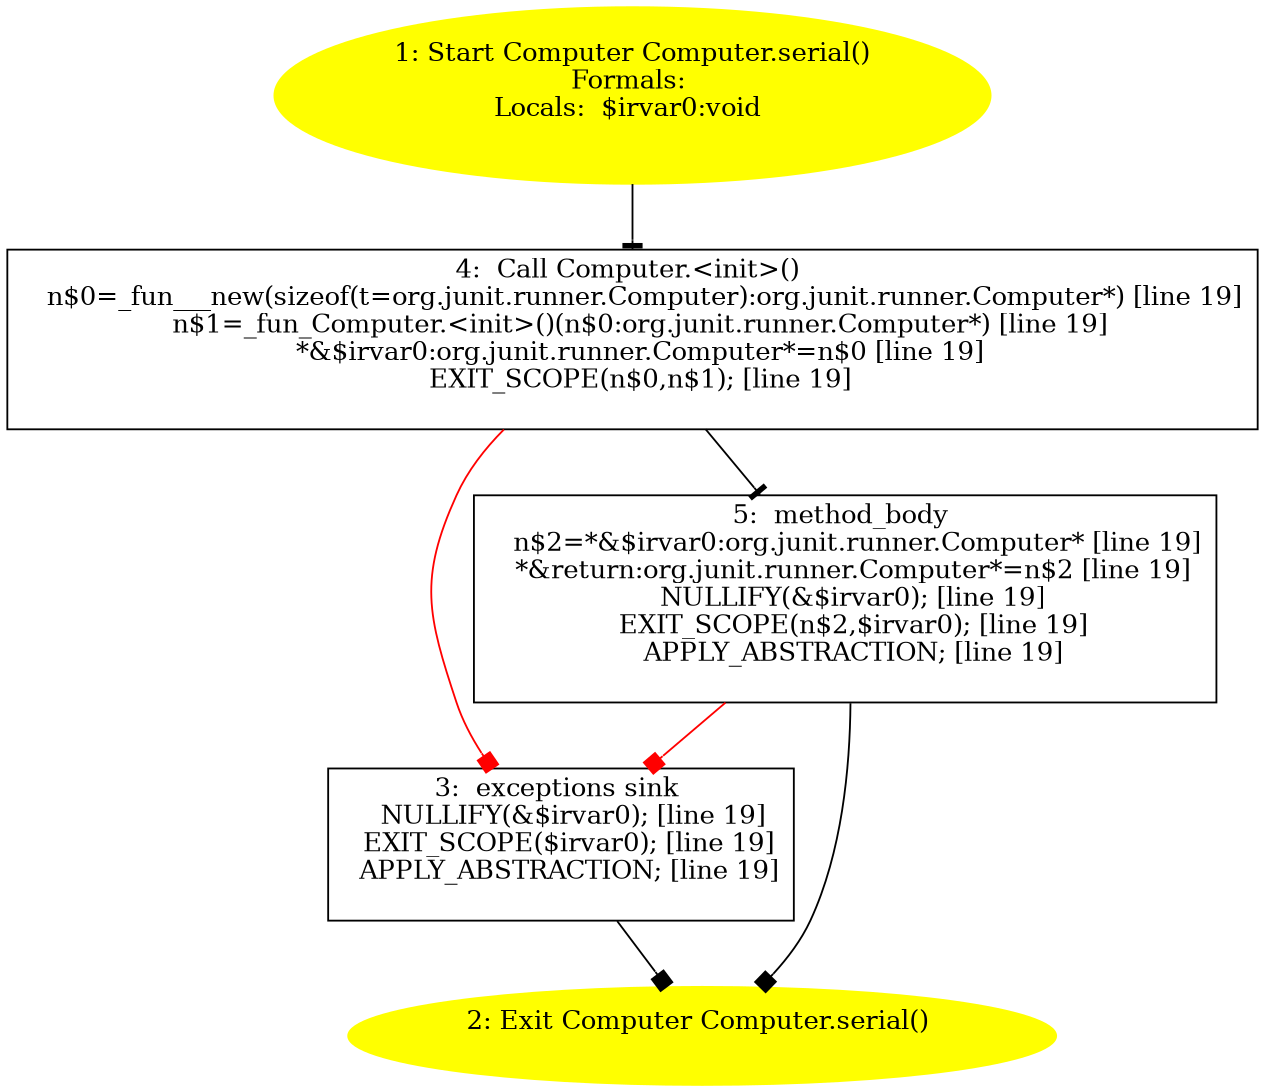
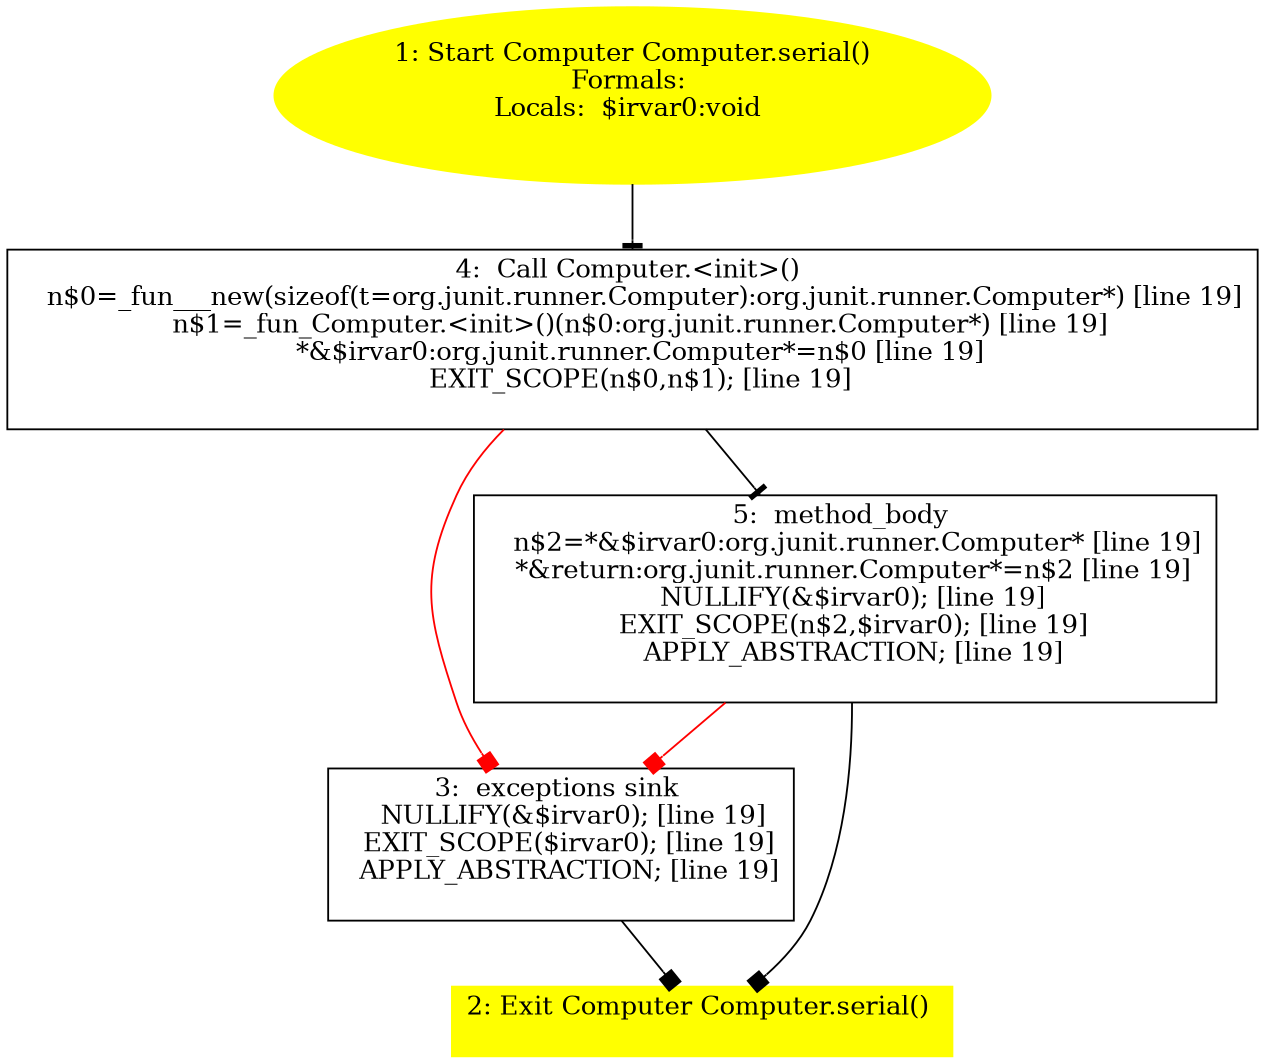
node "2: Exit Computer Computer.serial()": shape ellipse -> box
